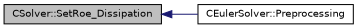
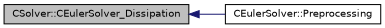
node "CSolver::SetRoe_Dissipation": label "CSolver::SetRoe_Dissipation" -> "CSolver::CEulerSolver_Dissipation"
